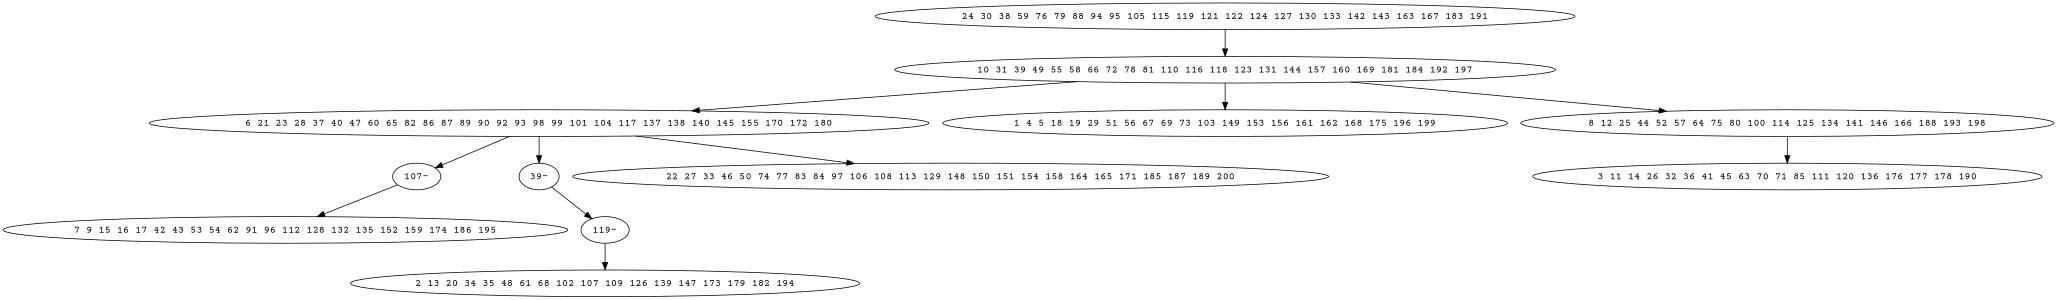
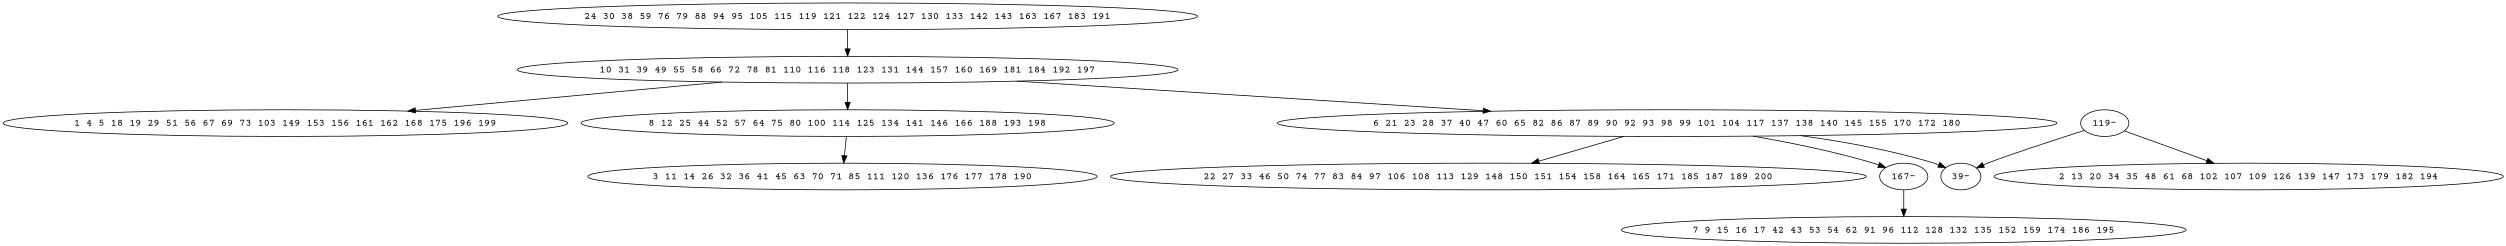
node "107-": label "107-" -> "167-"
edge "39-" -> "119-": reversed
